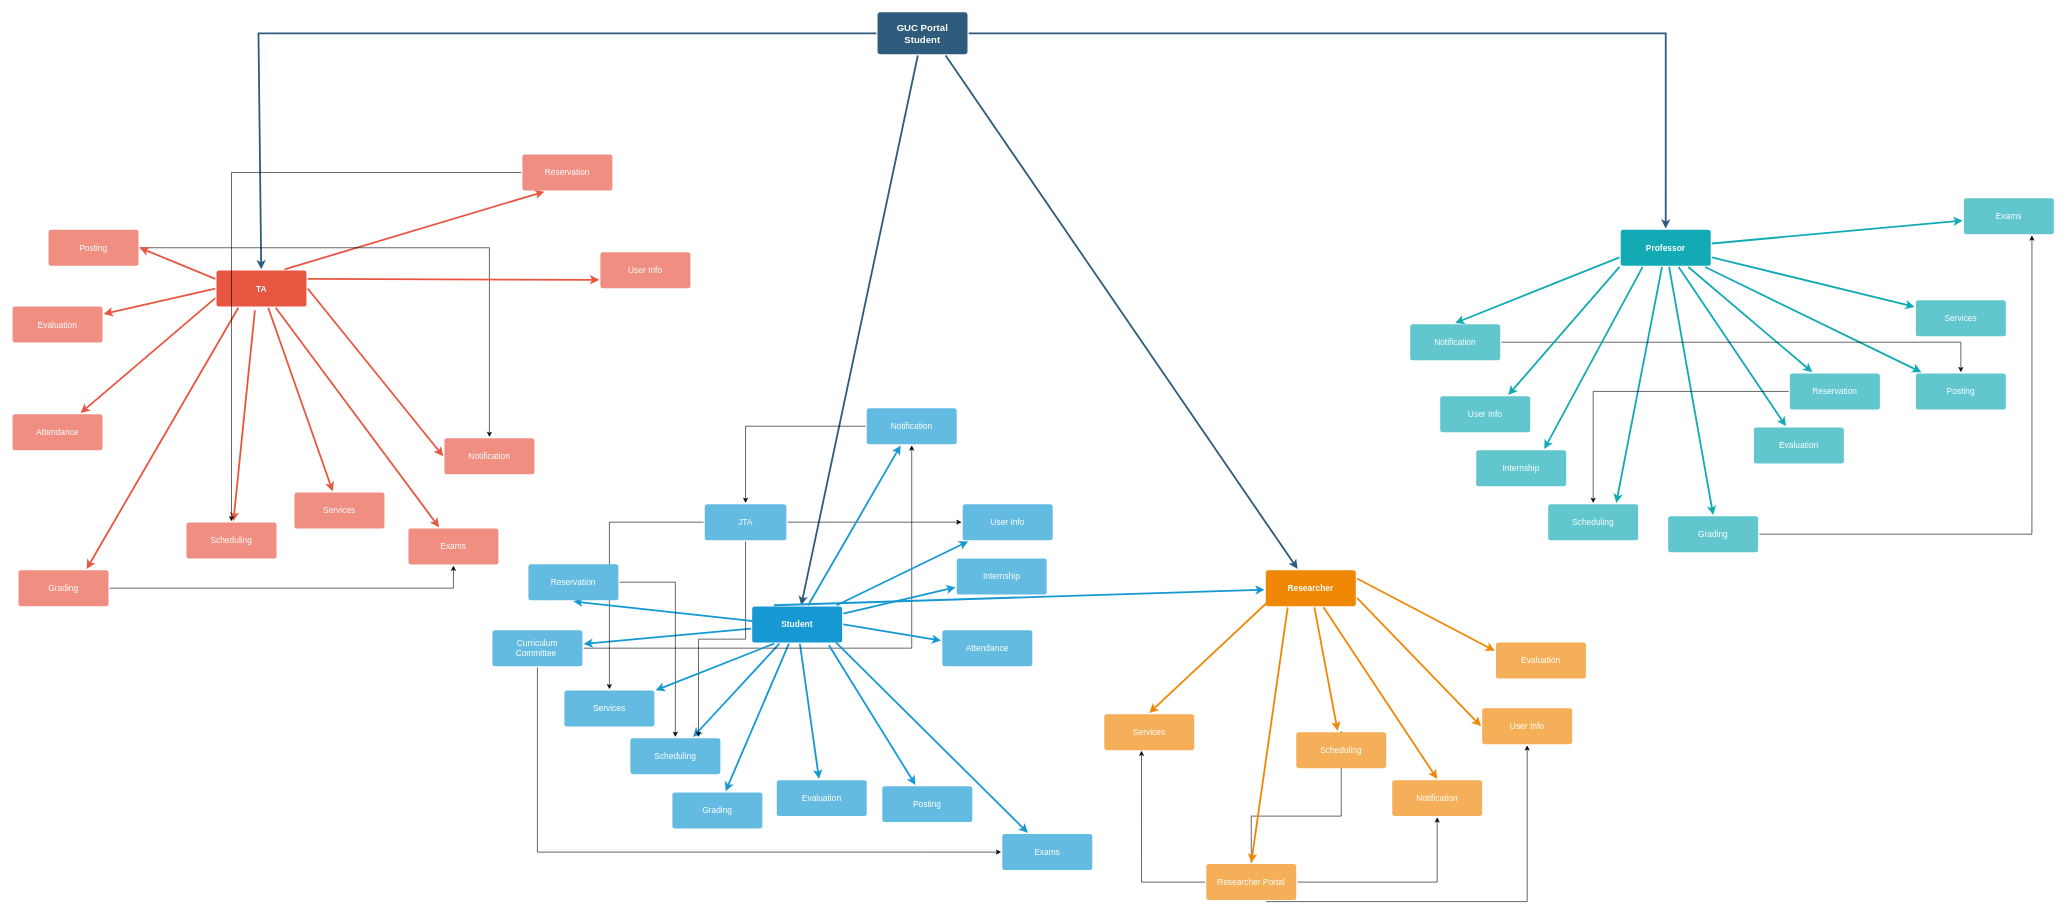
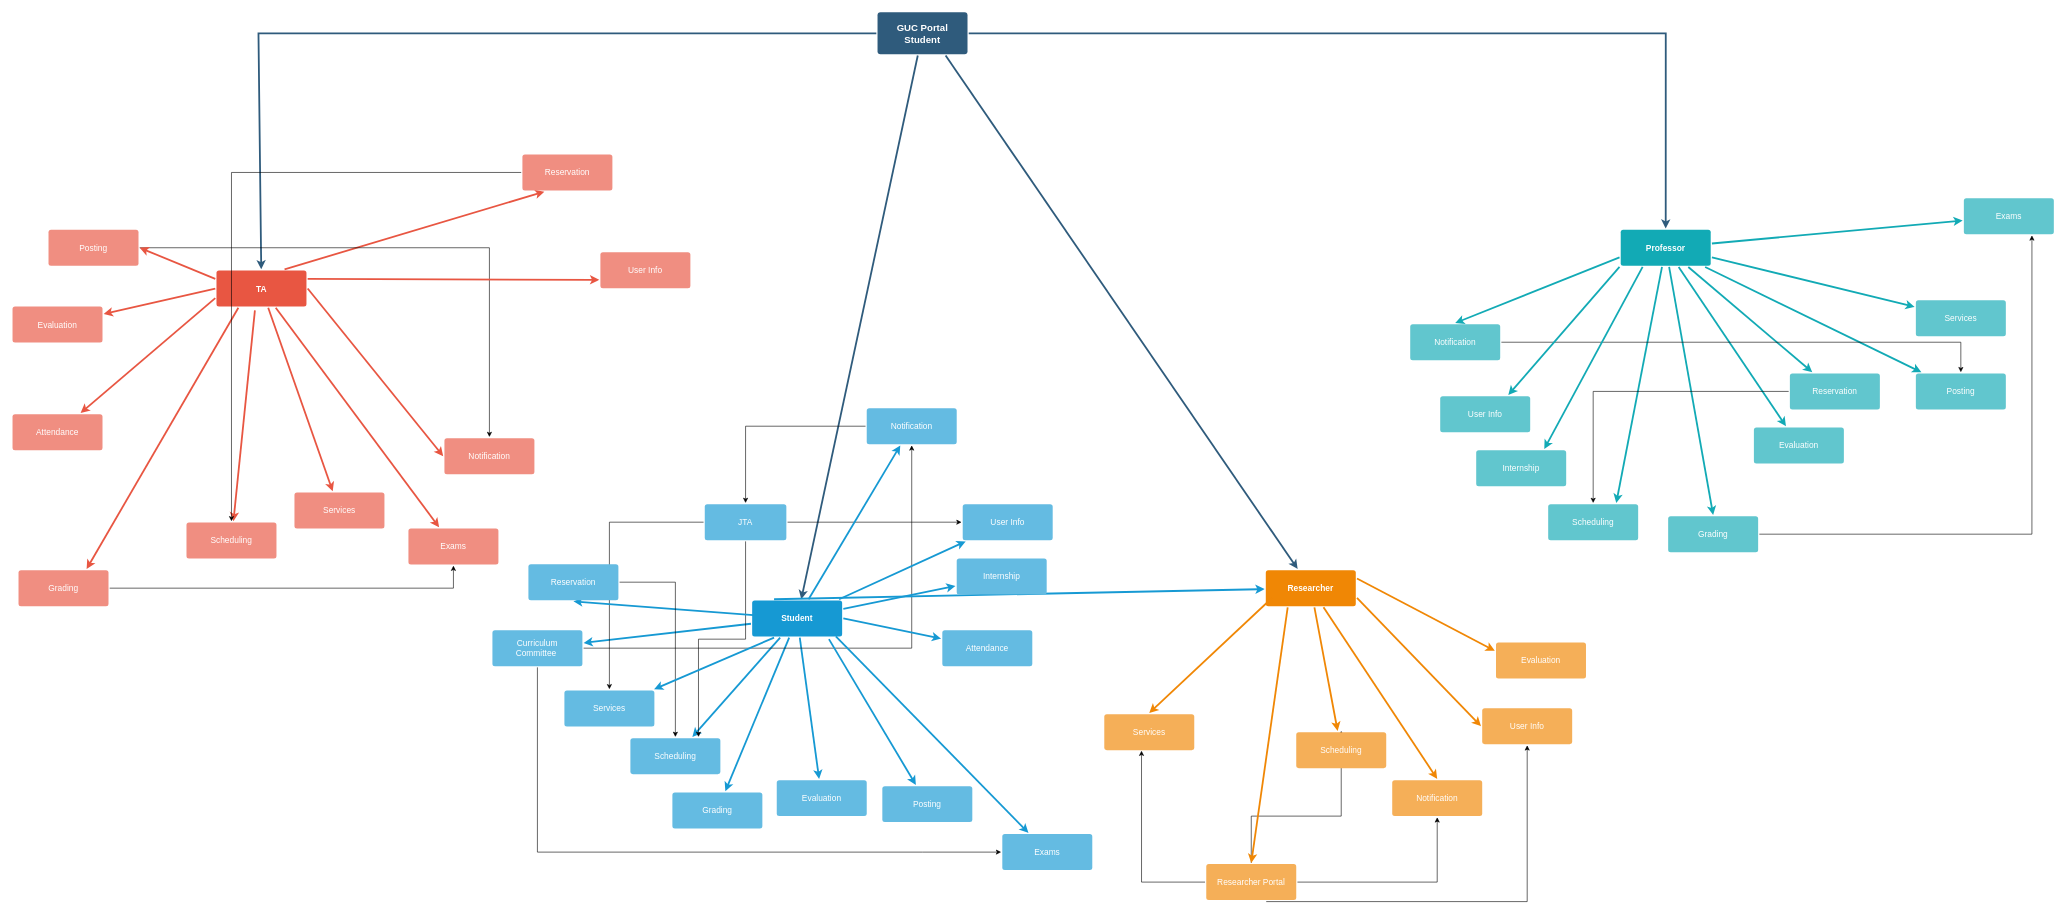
node "Student": moved (797, 625) -> (797, 619)
